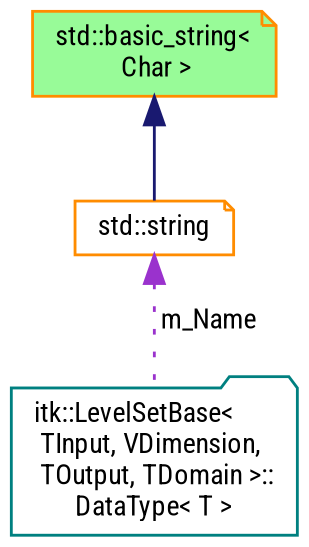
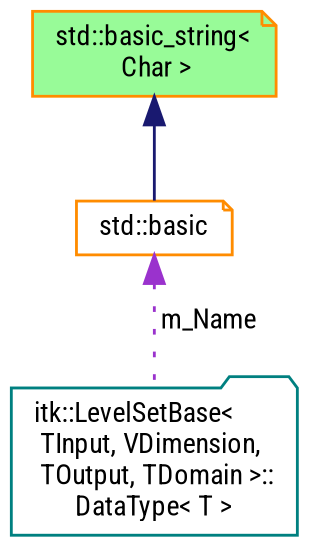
node "std::string": label "std::string" -> "std::basic"
